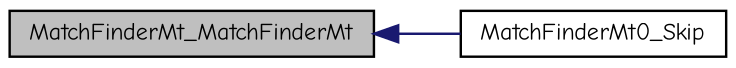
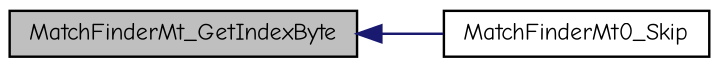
node "MatchFinderMt_MatchFinderMt": label "MatchFinderMt_MatchFinderMt" -> "MatchFinderMt_GetIndexByte"
